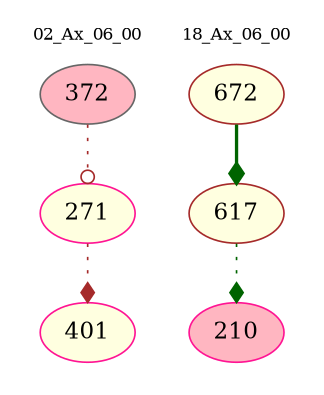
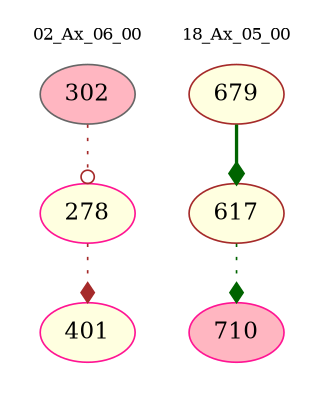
cluster "18_Ax_06_00": label "18_Ax_06_00" -> "18_Ax_05_00"
node "372": label "372" -> "302"
node "672": label "672" -> "679"
node "271": label "271" -> "278"
node "210": label "210" -> "710"
